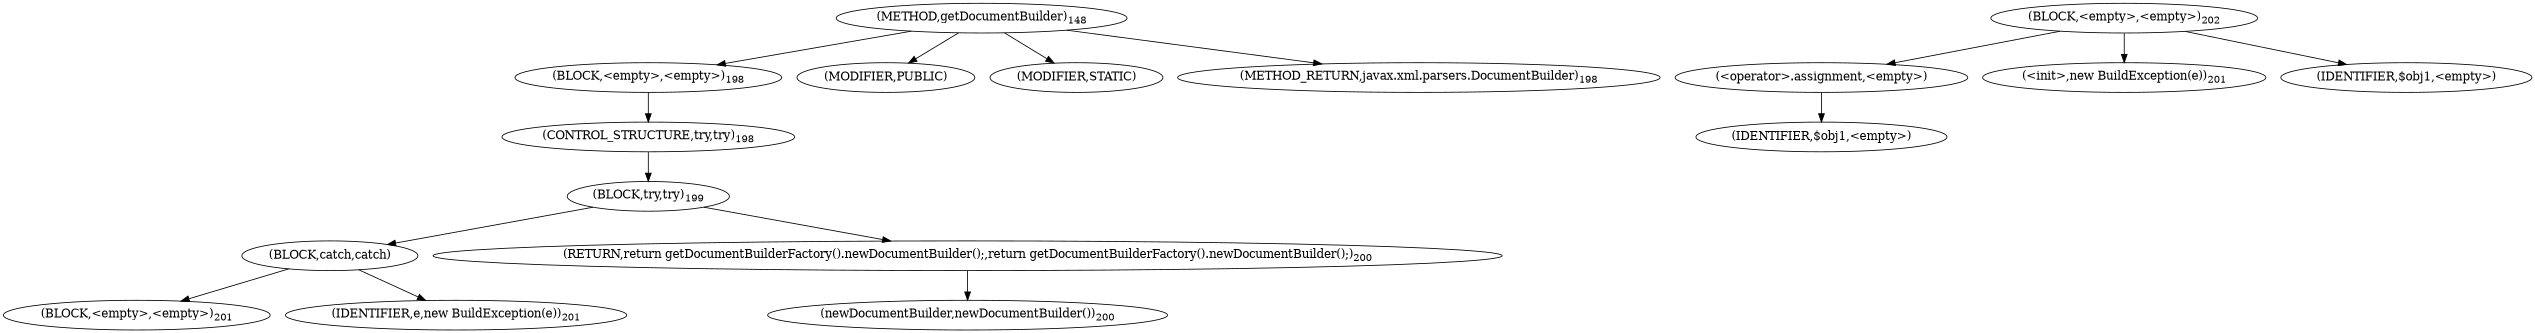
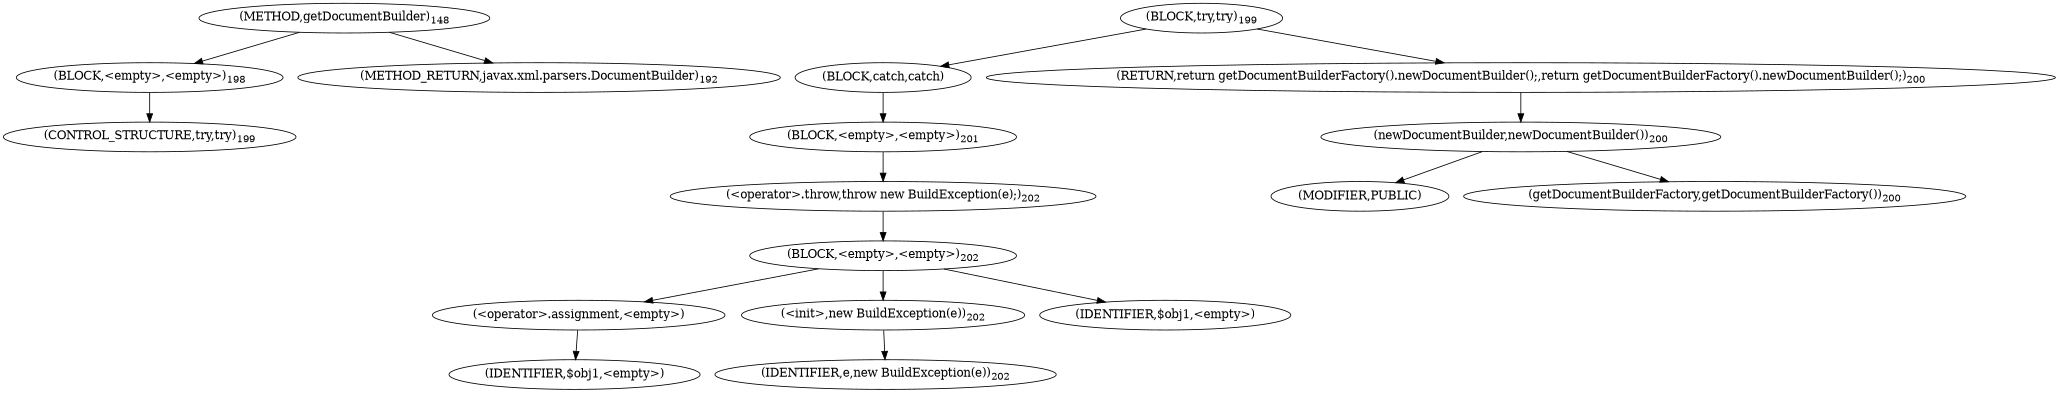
edge "(METHOD,getDocumentBuilder)" -> "(MODIFIER,PUBLIC)": now "(newDocumentBuilder,newDocumentBuilder())" -> "(MODIFIER,PUBLIC)"
node "(METHOD_RETURN,javax.xml.parsers.DocumentBuilder)": text "198" -> "192"
node "(<init>,new BuildException(e))": text "201" -> "202"
node "(MODIFIER,STATIC)": removed
node "(CONTROL_STRUCTURE,try,try)": text "198" -> "199"
edge "(CONTROL_STRUCTURE,try,try)" -> "(BLOCK,try,try)": removed
node "(<operator>.throw,throw new BuildException(e);)": added
node "(getDocumentBuilderFactory,getDocumentBuilderFactory())": added
edge "(BLOCK,catch,catch)" -> "(IDENTIFIER,e,new BuildException(e))": now "(<init>,new BuildException(e))" -> "(IDENTIFIER,e,new BuildException(e))"
node "(IDENTIFIER,e,new BuildException(e))": text "201" -> "202"
